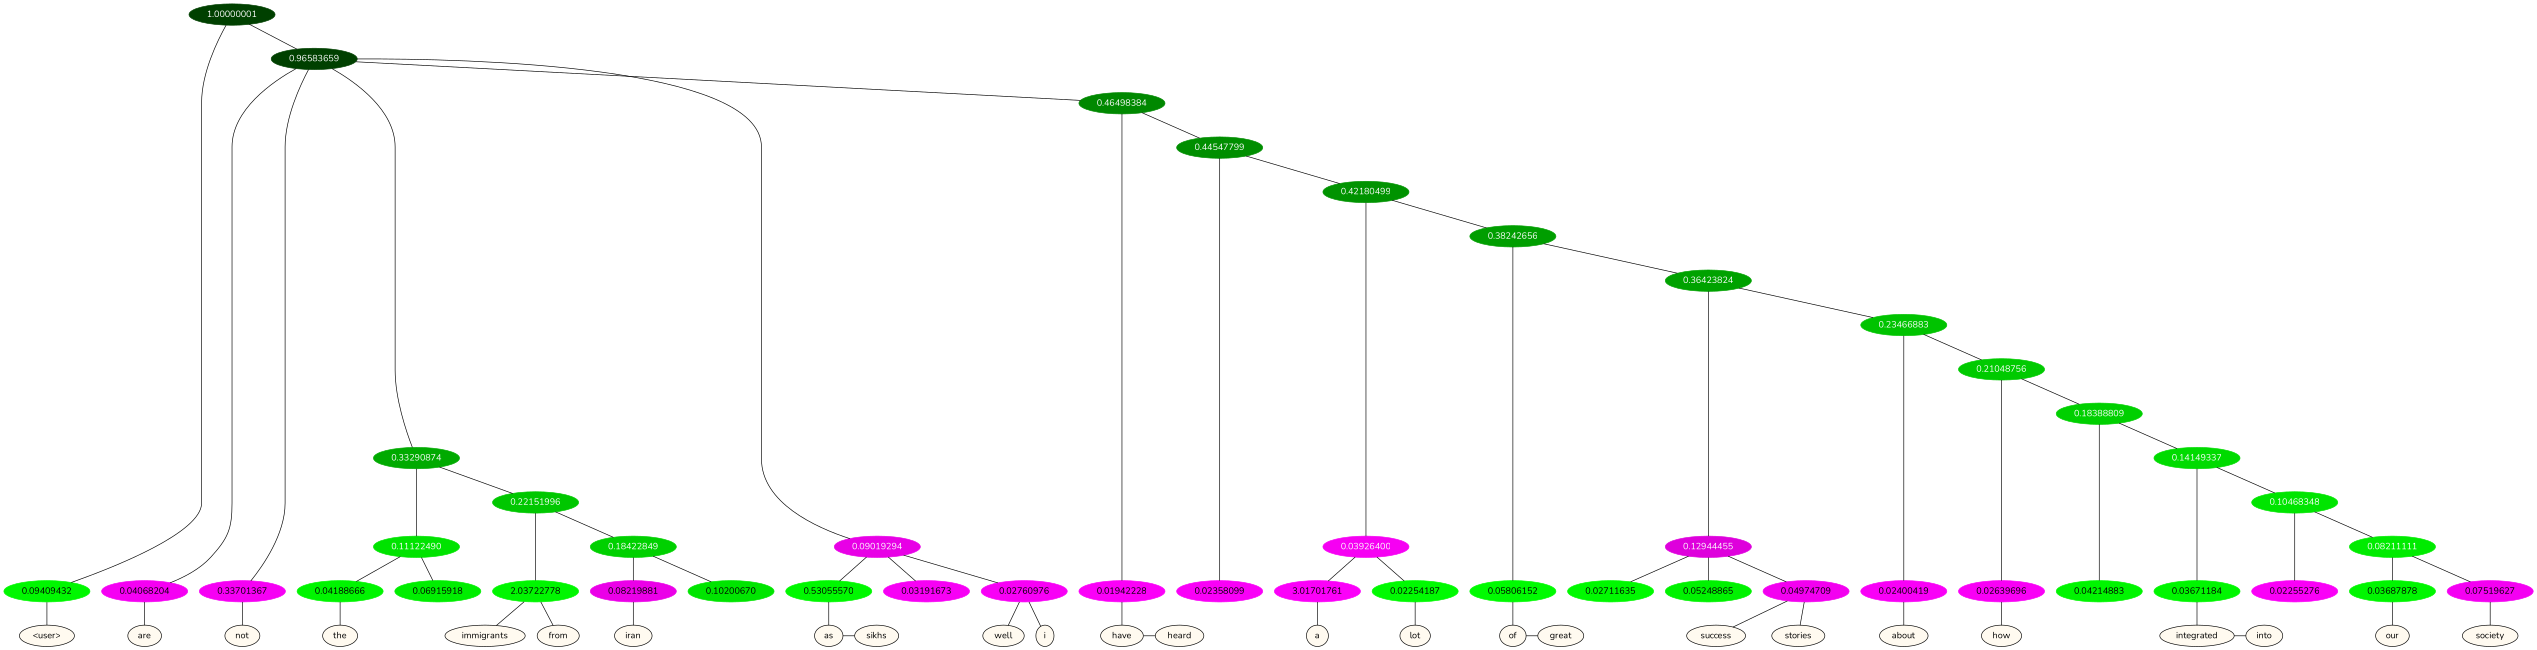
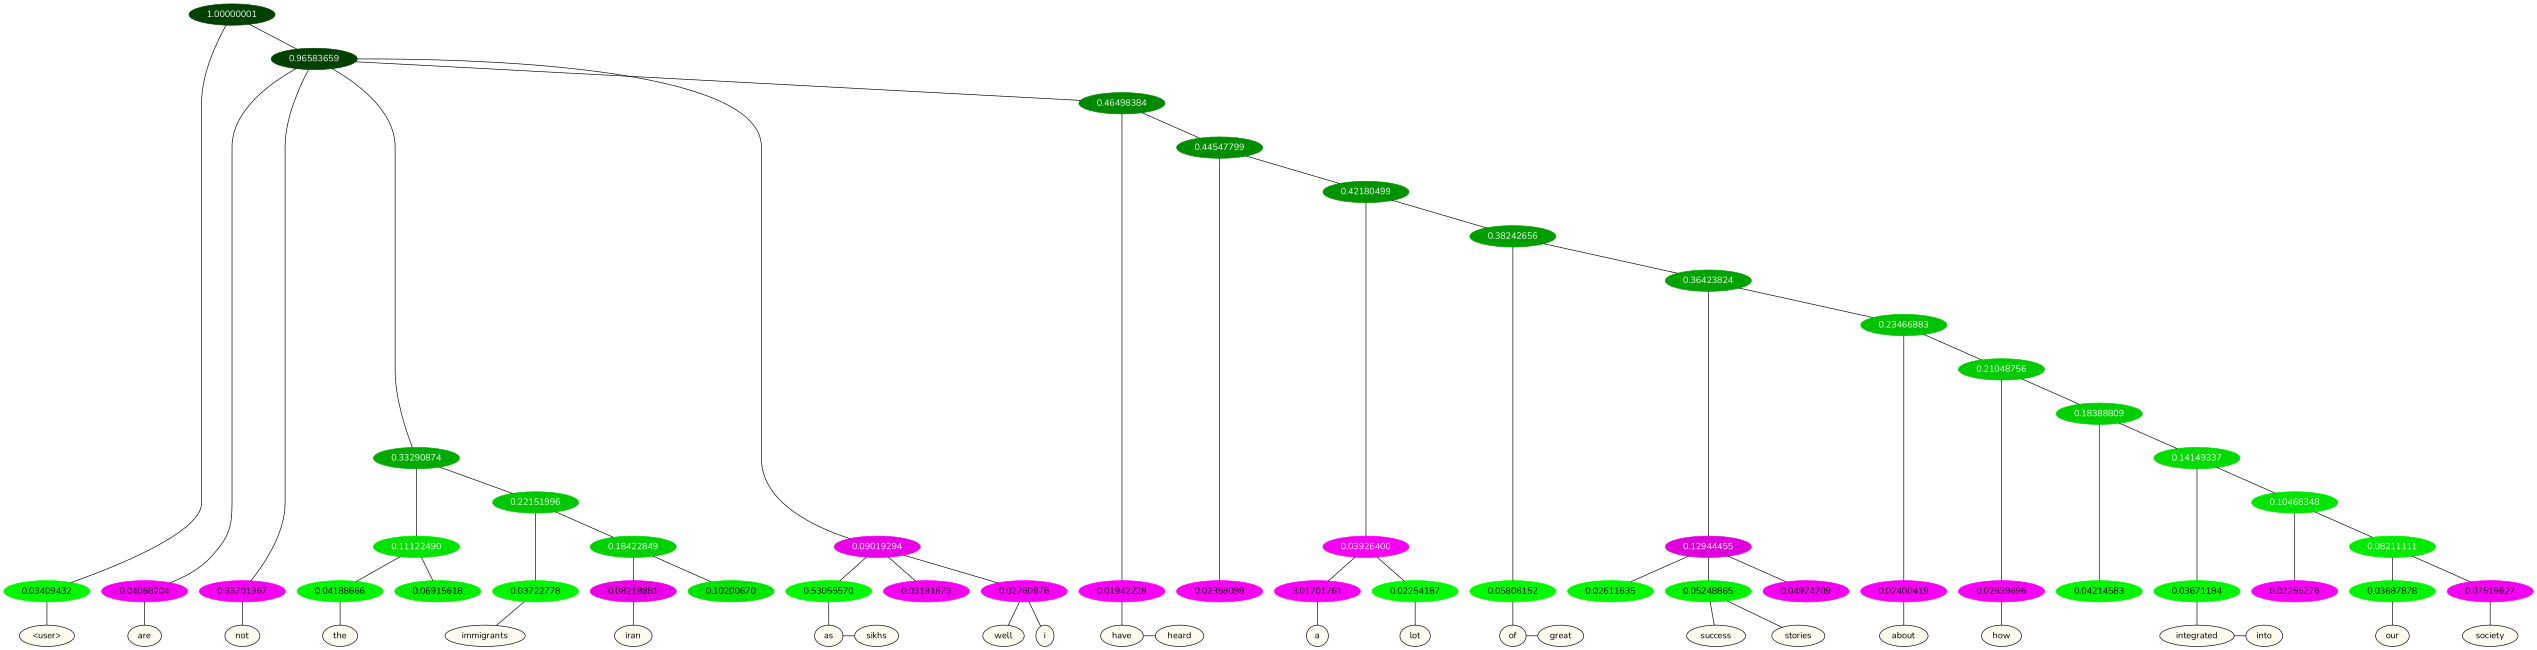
node "0.09409432": label "0.09409432" -> "0.03409432"
node "0.06915918": label "0.06915918" -> "0.06915618"
node "2.03722778": label "2.03722778" -> "0.03722778"
node "0.02711635": label "0.02711635" -> "0.02611635"
node "0.04214883": label "0.04214883" -> "0.04214583"
edge "0.04974709" -- "success": now "0.05248865" -- "success"
edge "0.04974709" -- "stories": now "0.05248865" -- "stories"
node "from": removed
